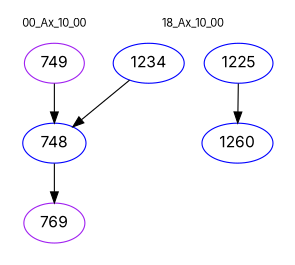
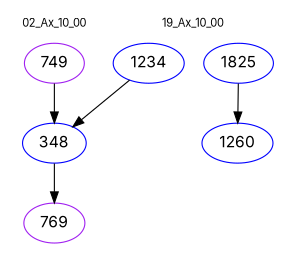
cluster "00_Ax_10_00": label "00_Ax_10_00" -> "02_Ax_10_00"
cluster "18_Ax_10_00": label "18_Ax_10_00" -> "19_Ax_10_00"
node "1225": label "1225" -> "1825"
node "748": label "748" -> "348"
